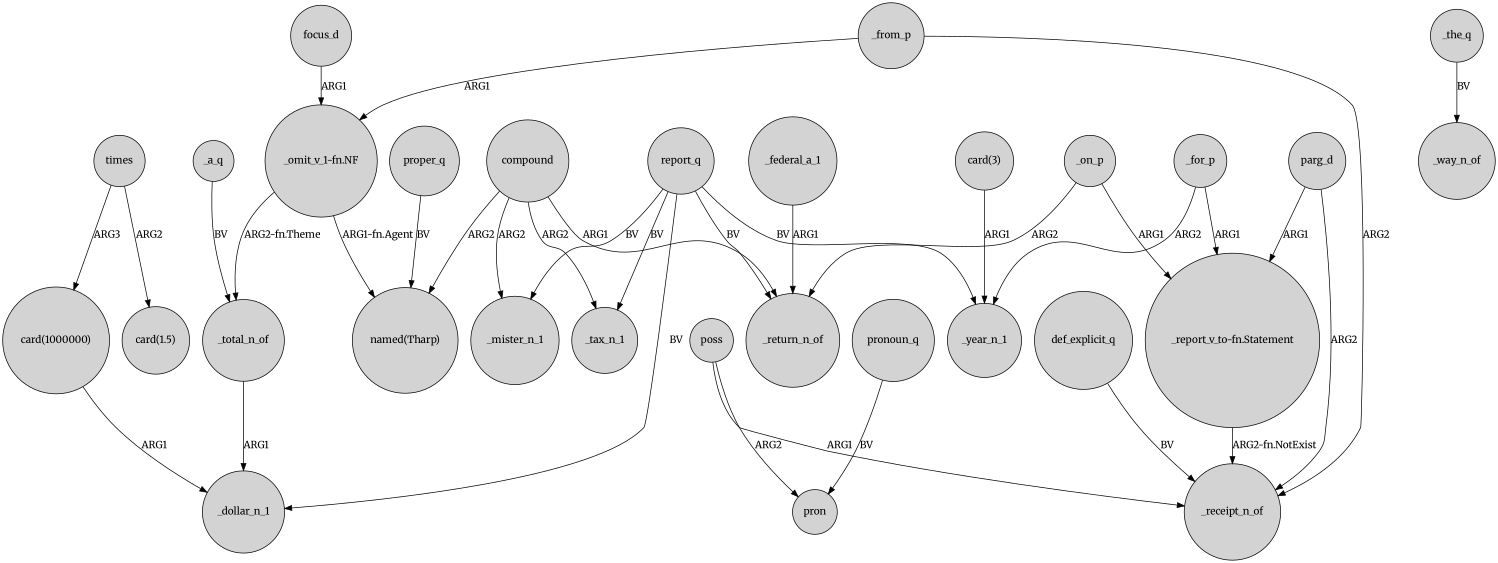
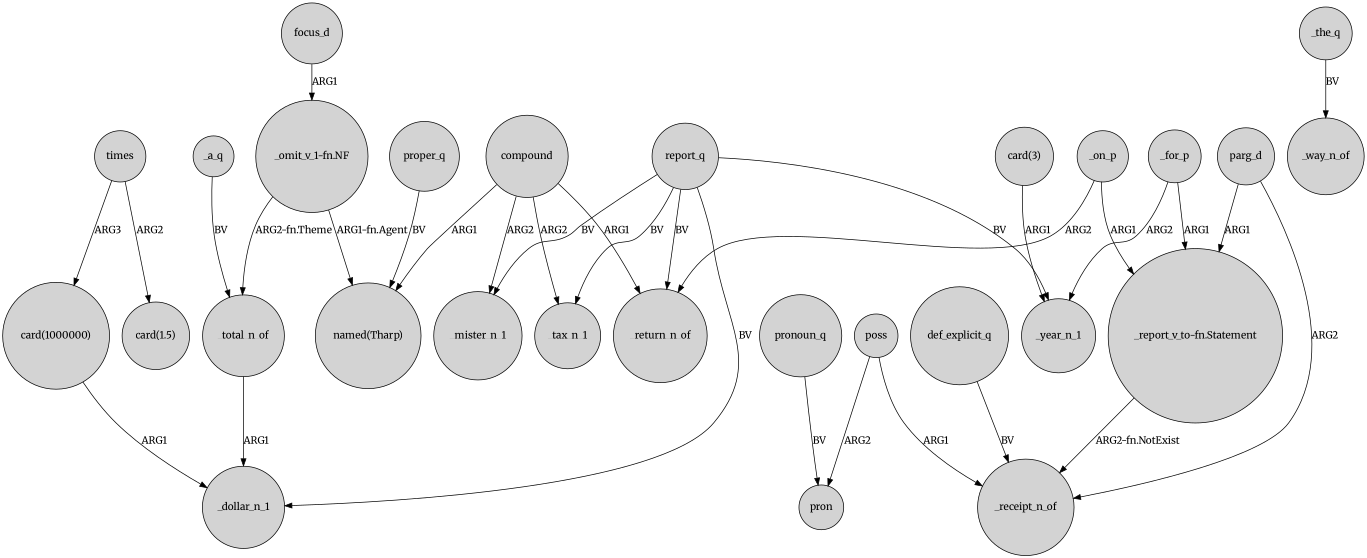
node "_from_p": removed
node "_federal_a_1": removed
edge "compound" -> "named(Tharp)": label "ARG2" -> "ARG1"
